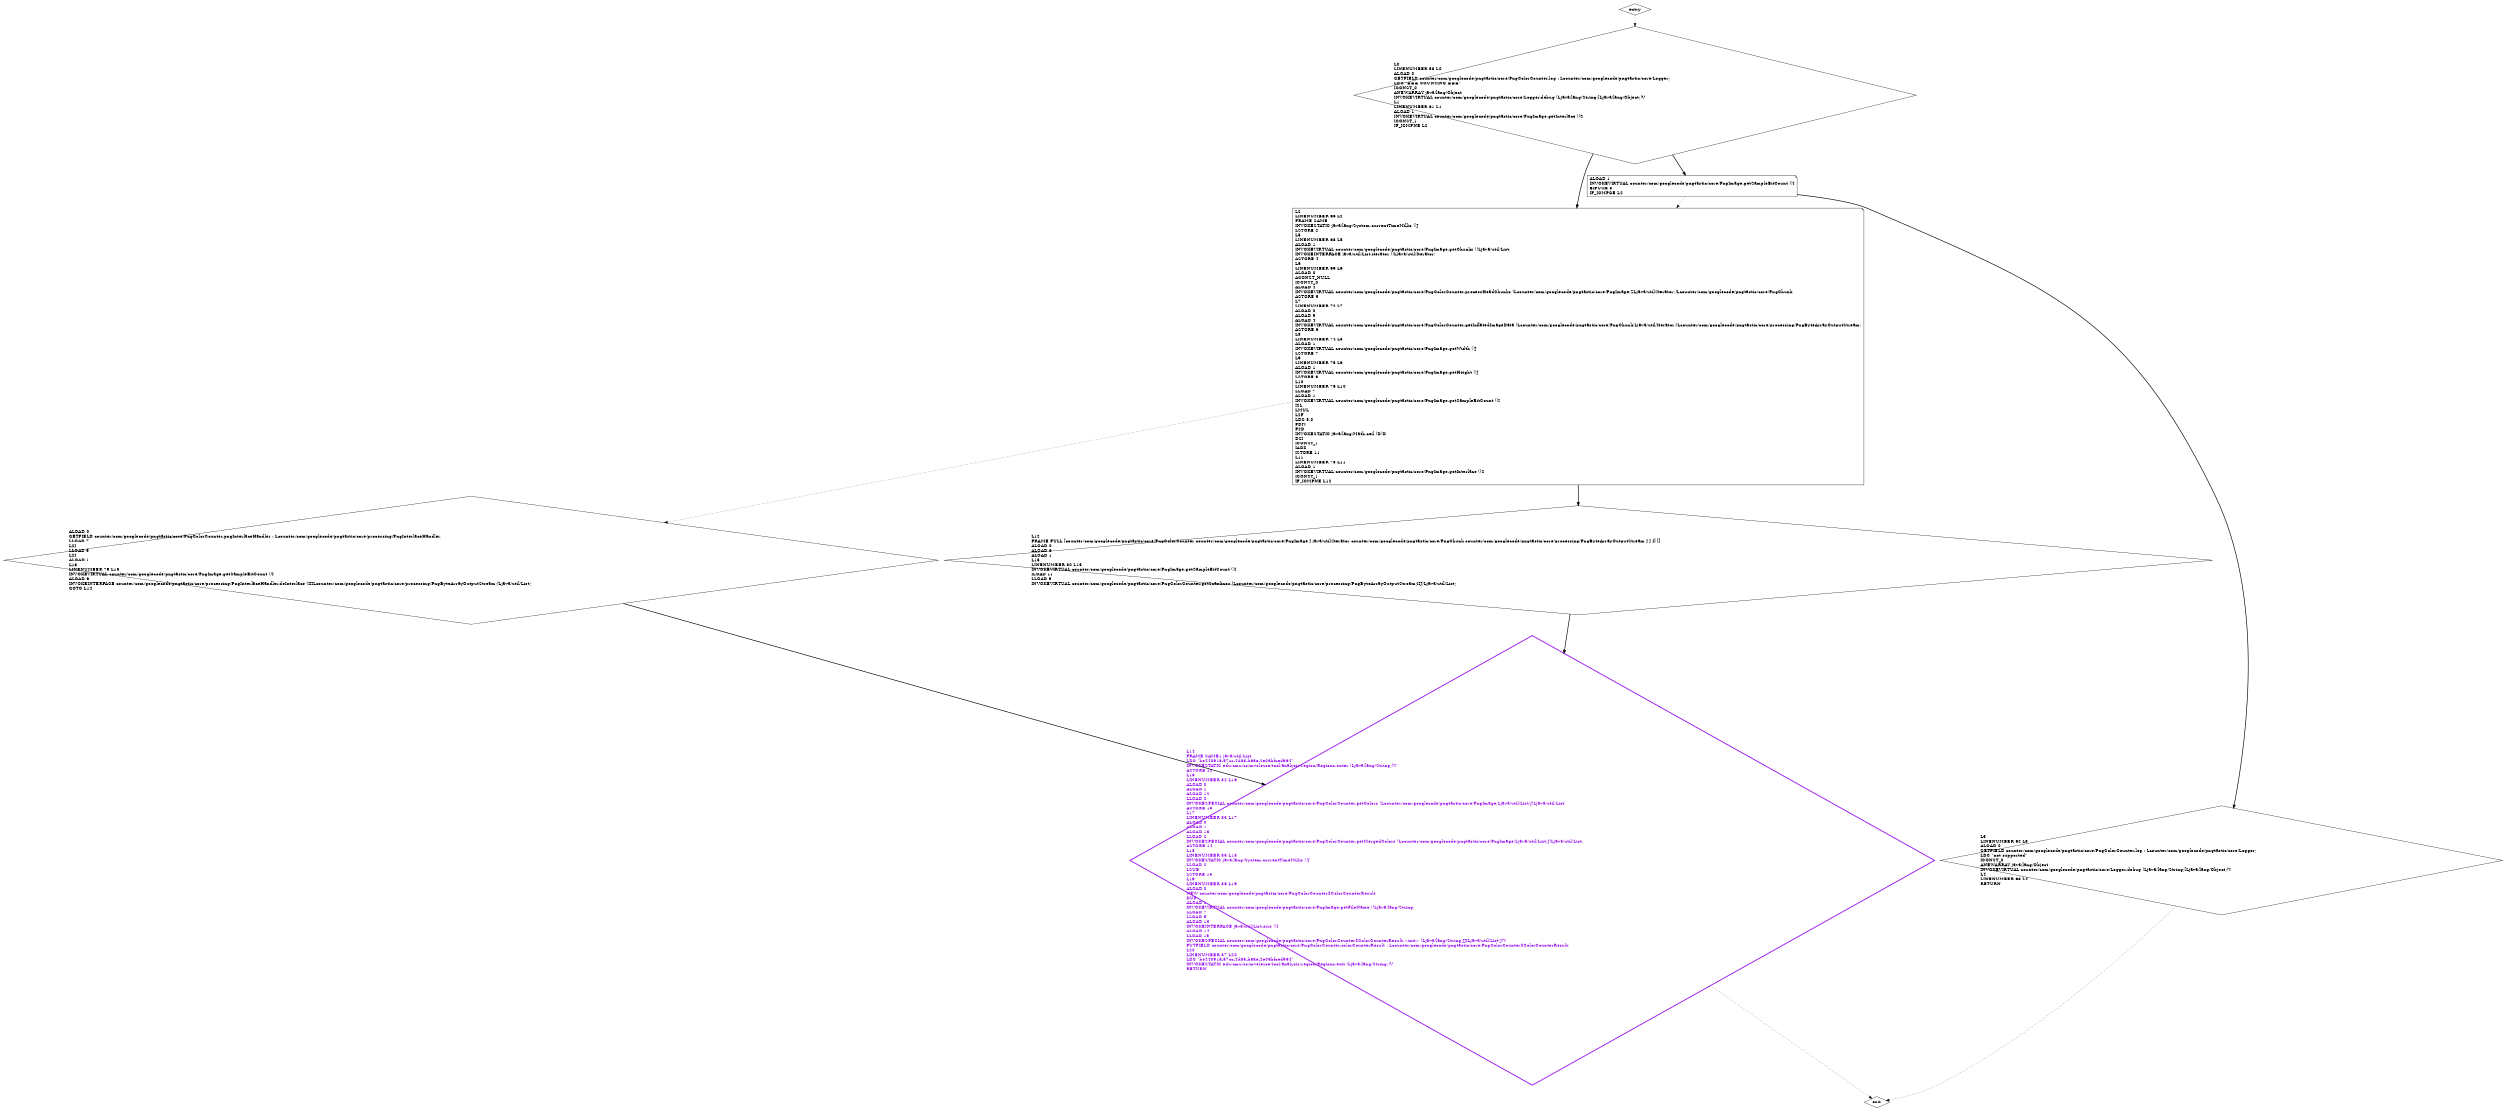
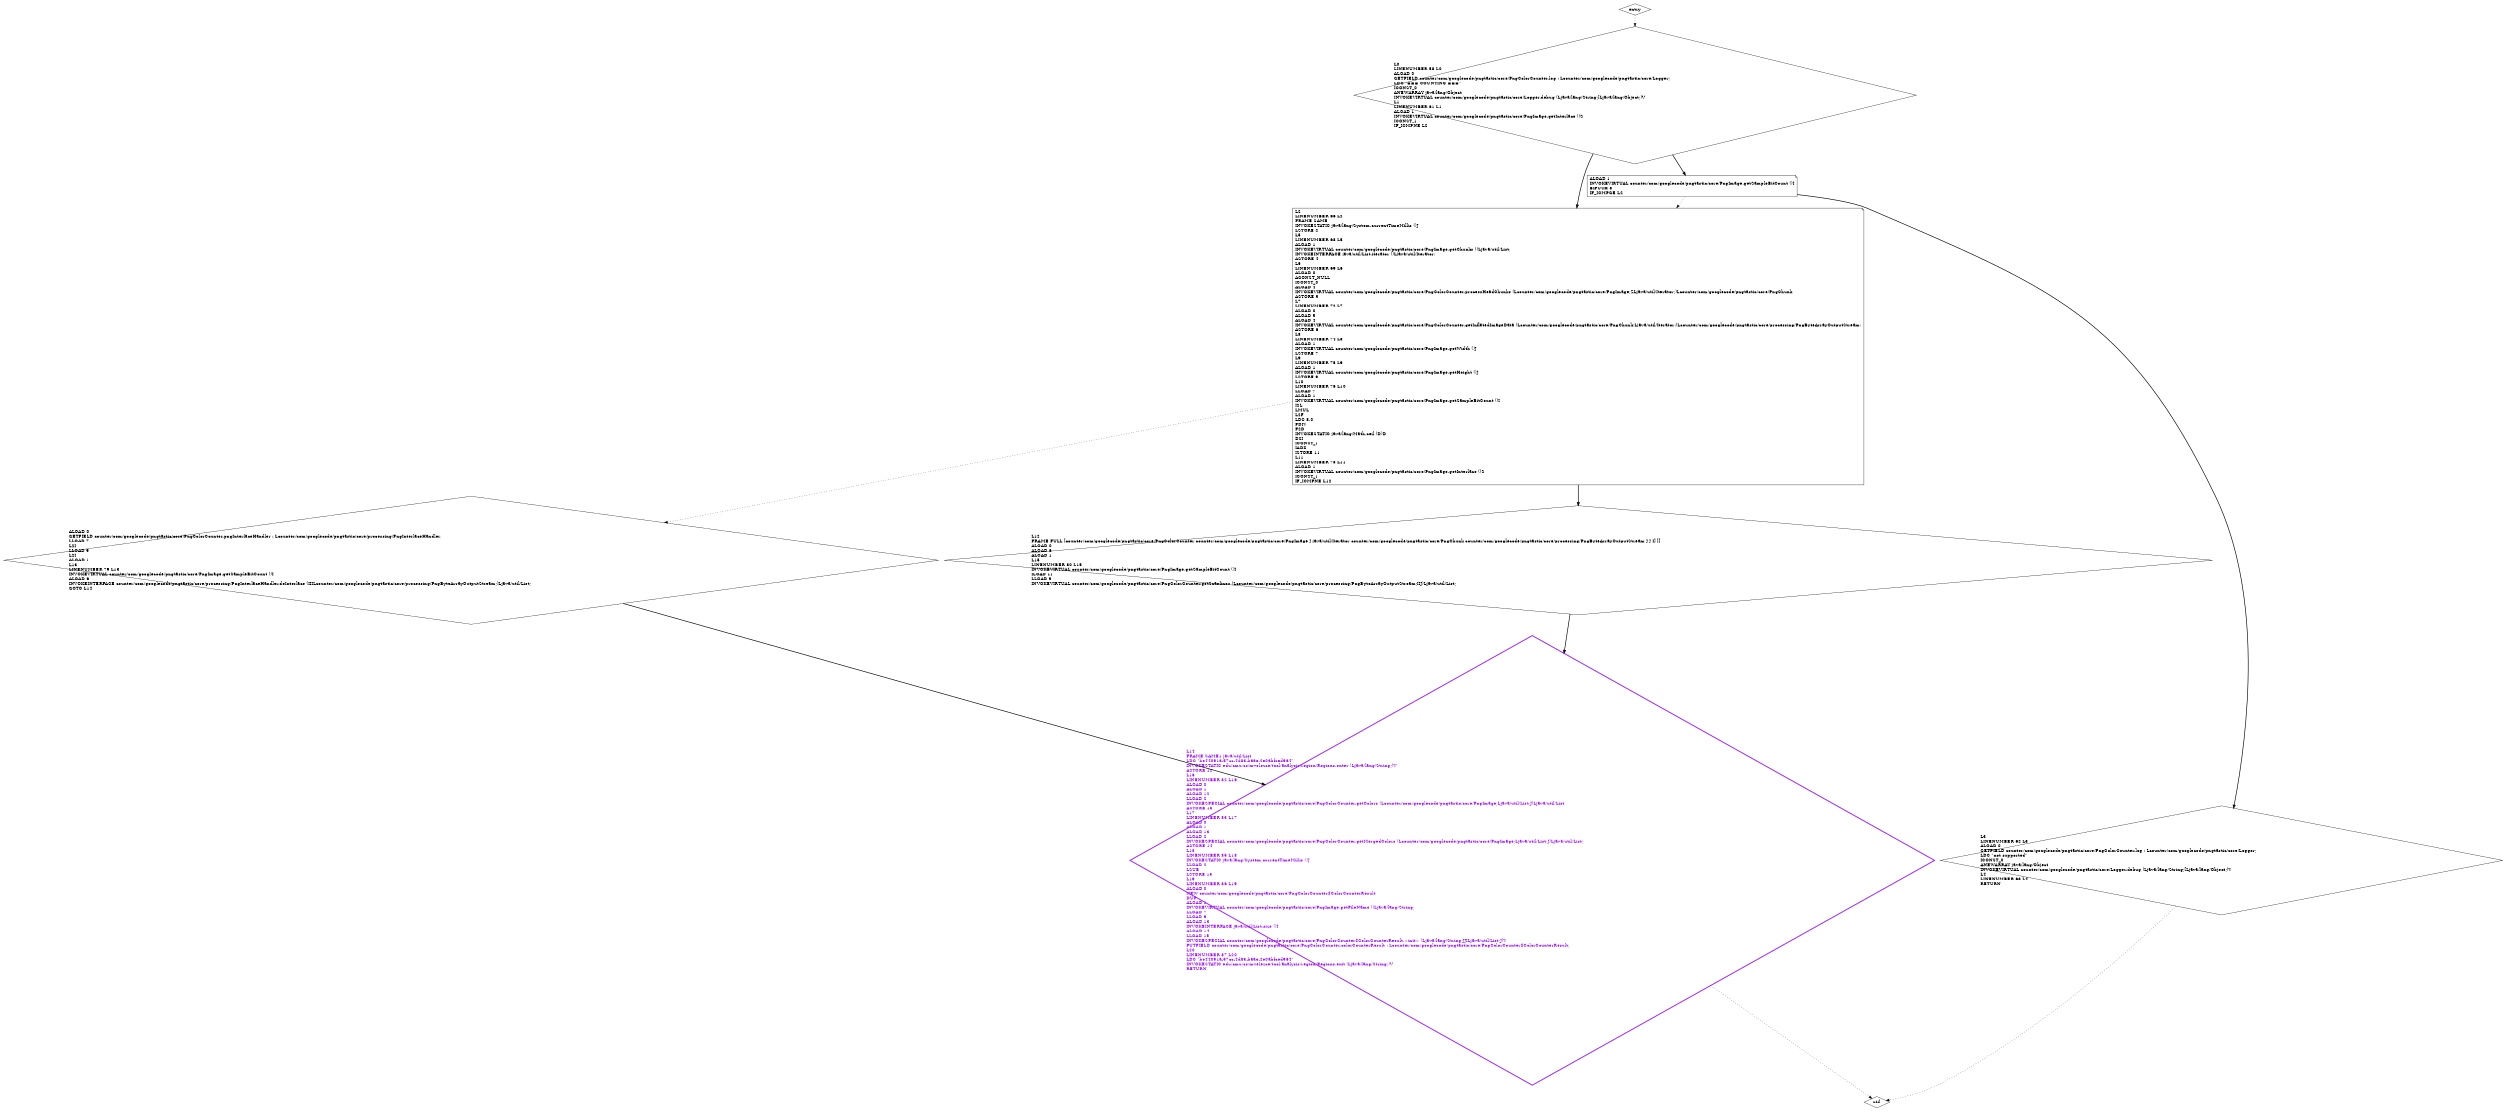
node "exit": label "exit" -> "util"
